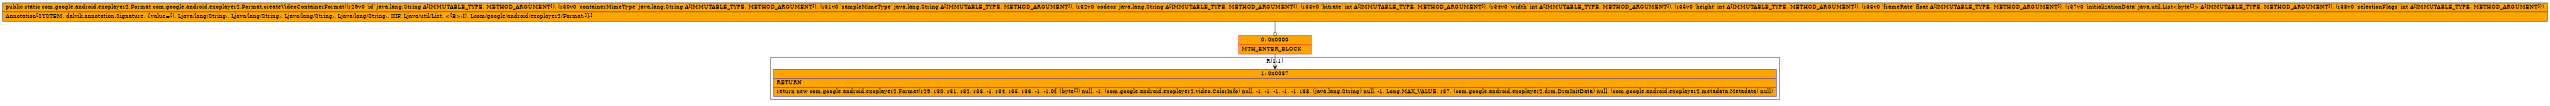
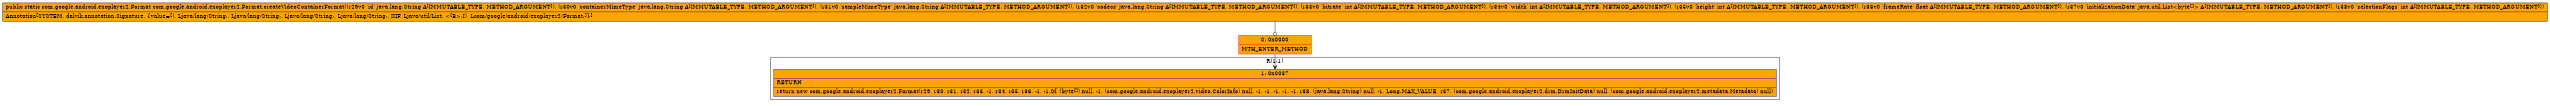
node "0: 0x0000": text "MTH_ENTER_BLOCK" -> "MTH_ENTER_METHOD"
